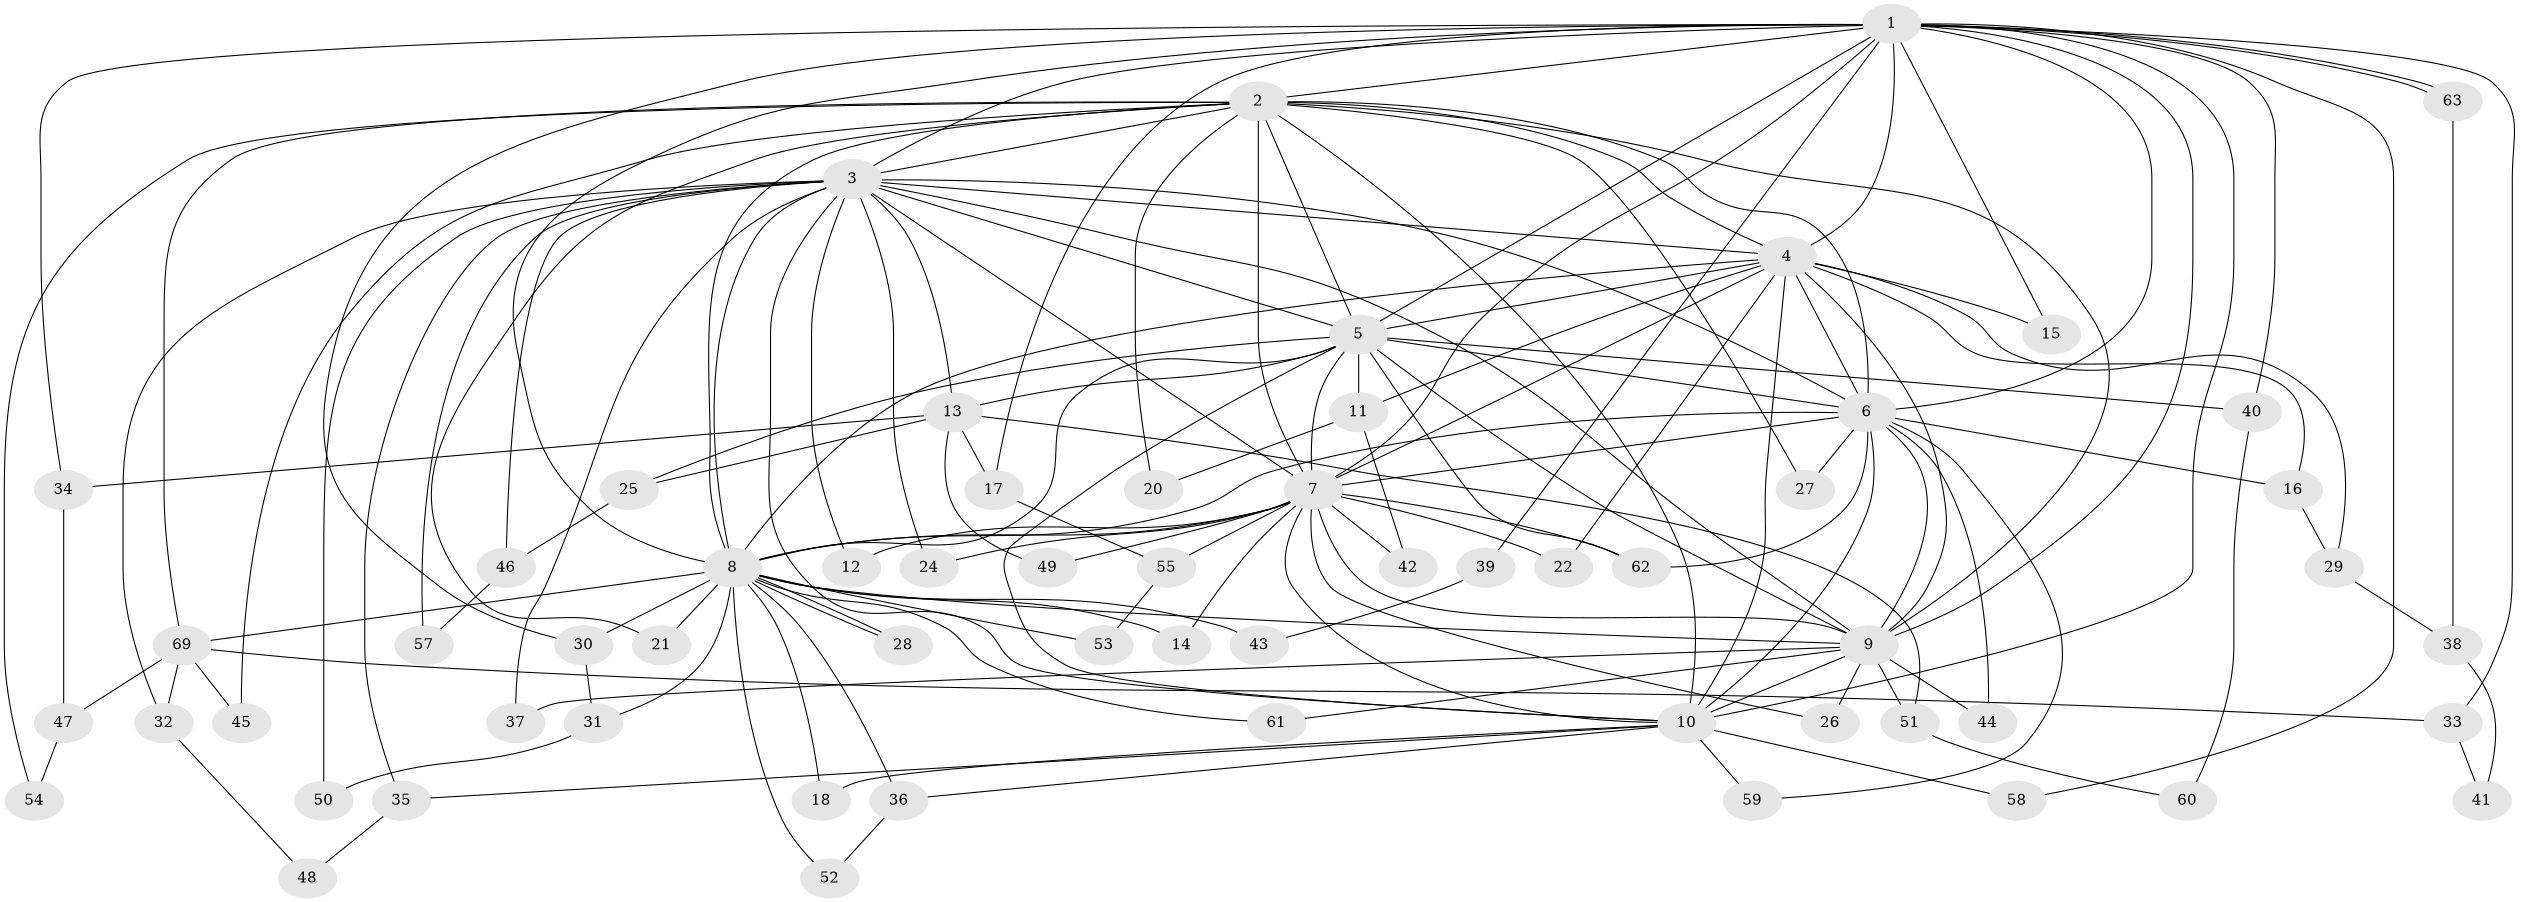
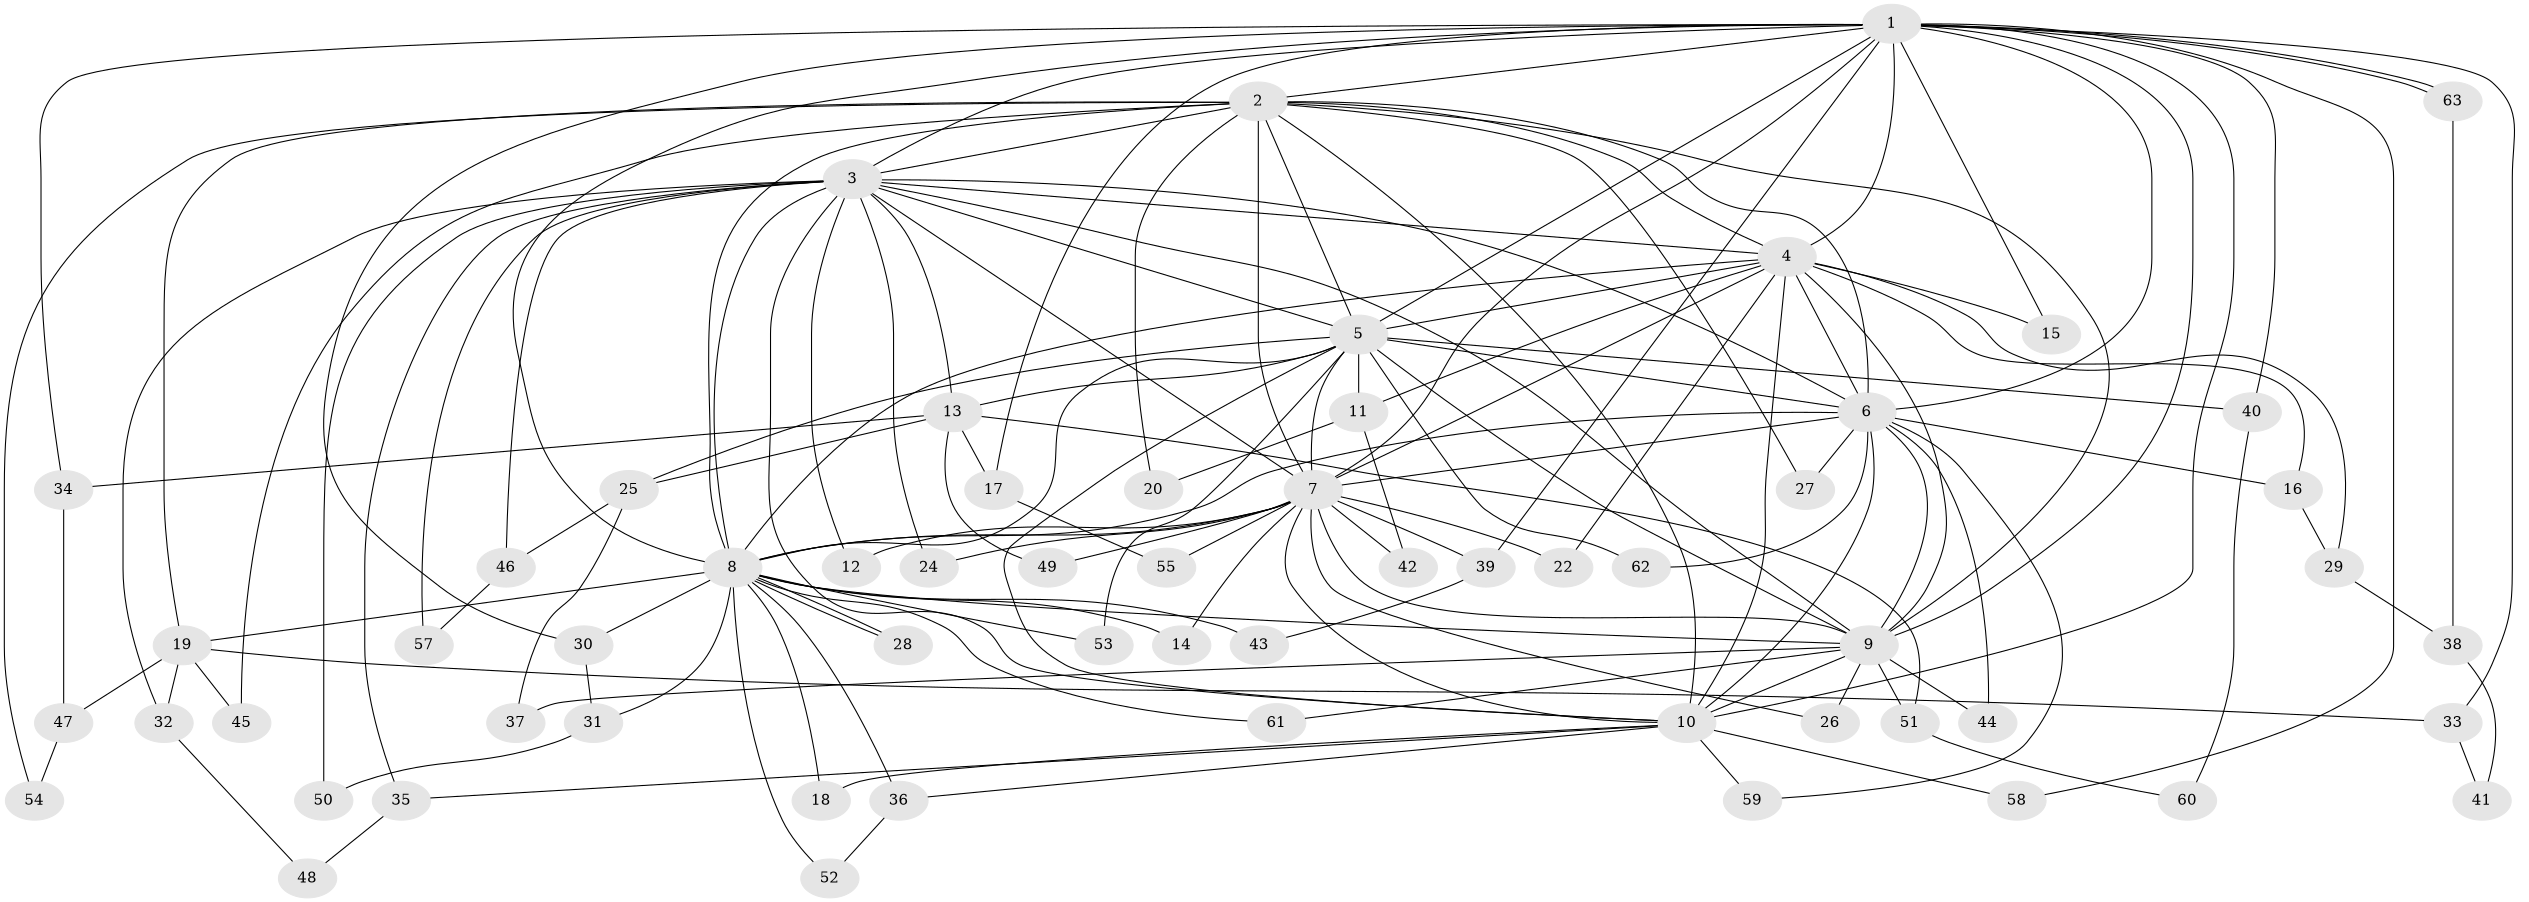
edge "3" -- "37": now "25" -- "37"
edge "7" -- "62": now "7" -- "39"
edge "55" -- "53": now "5" -- "53"
node "69": label "69" -> "19"
node "21": removed
